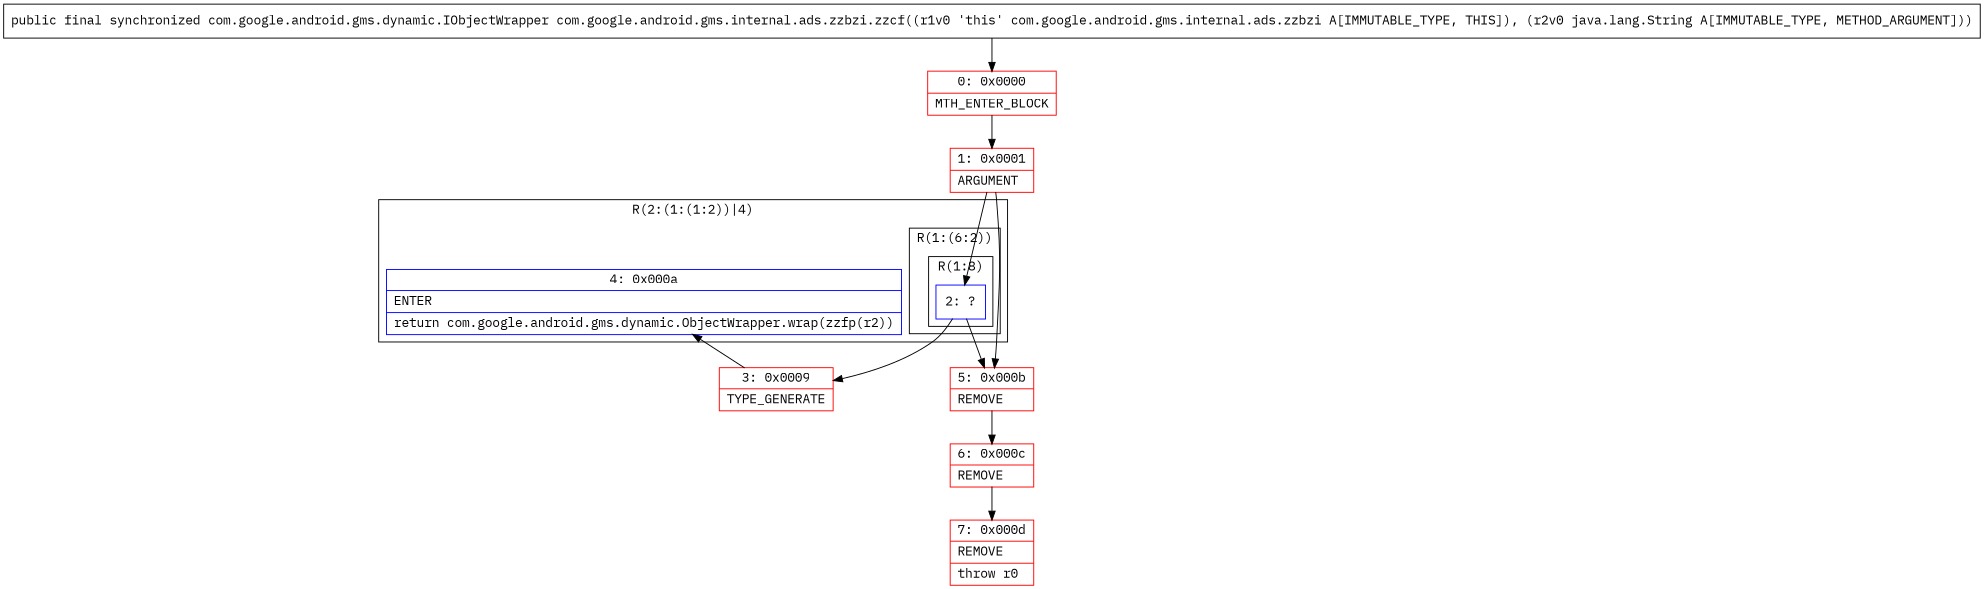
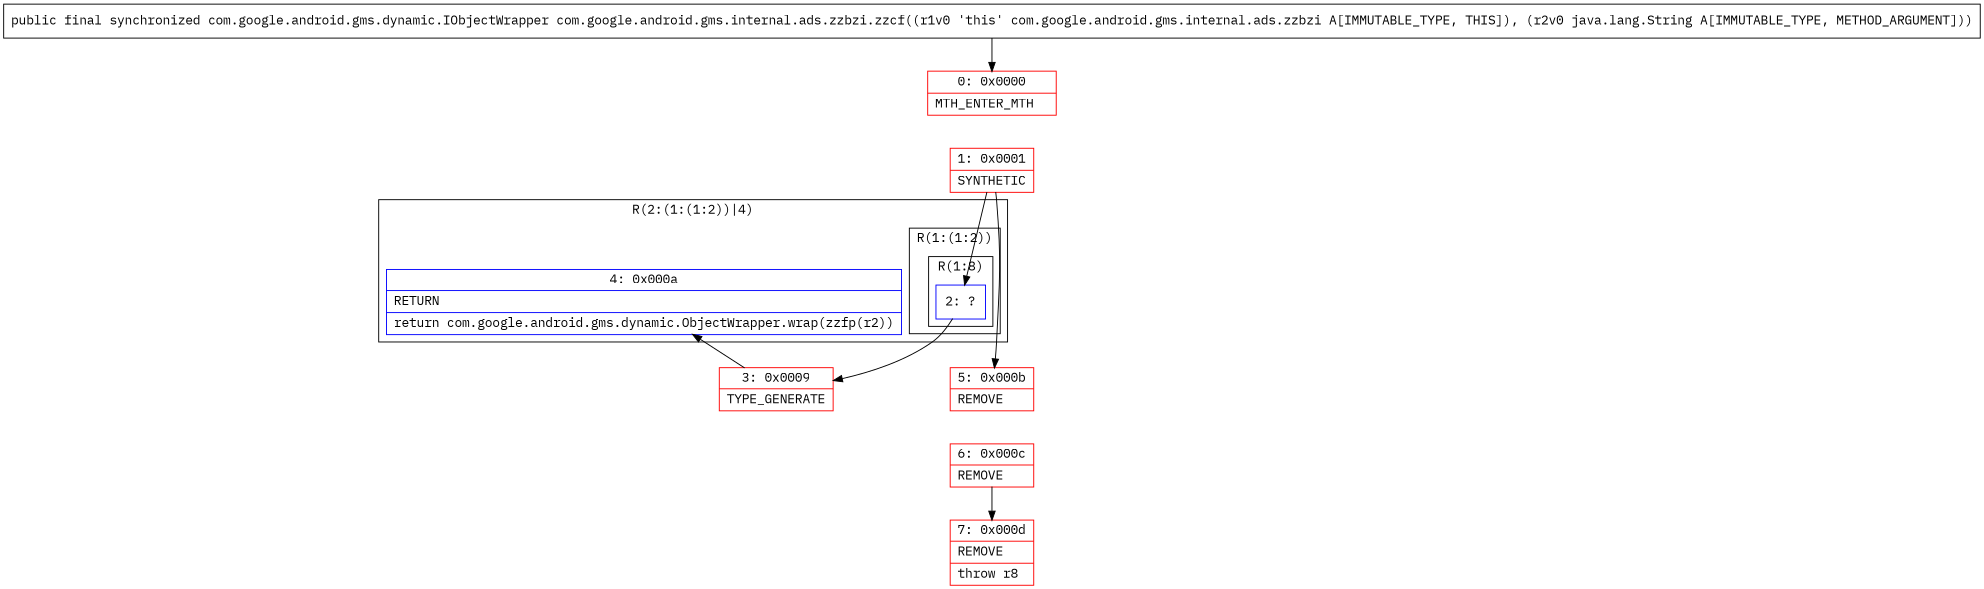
node "0: 0x0000": text "MTH_ENTER_BLOCK" -> "MTH_ENTER_MTH"
edge "0: 0x0000" -> "1: 0x0001": removed
node "1: 0x0001": text "ARGUMENT" -> "SYNTHETIC"
cluster "R(1:(6:2))": label "R(1:(6:2))" -> "R(1:(1:2))"
node "4: 0x000a": text "ENTER" -> "RETURN"
edge "2: ?" -> "5: 0x000b": removed
edge "5: 0x000b" -> "6: 0x000c": removed
node "7: 0x000d": text "throw r0" -> "throw r8"
